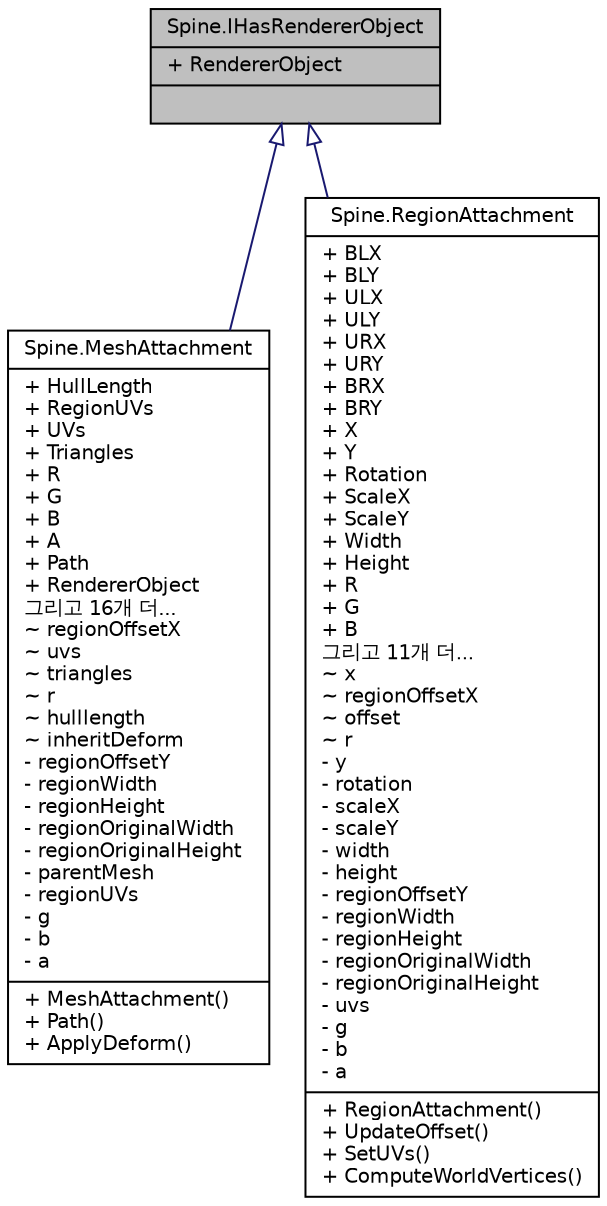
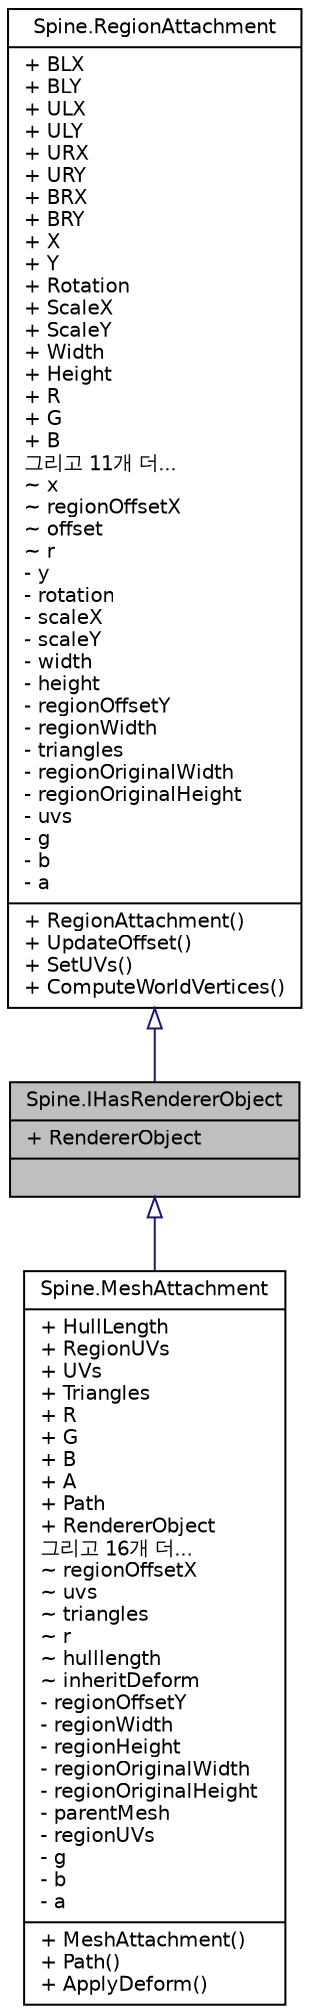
edge "Spine.RegionAttachment" -> "Spine.IHasRendererObject": reversed
node "Spine.RegionAttachment": text "- regionHeight" -> "- triangles"
